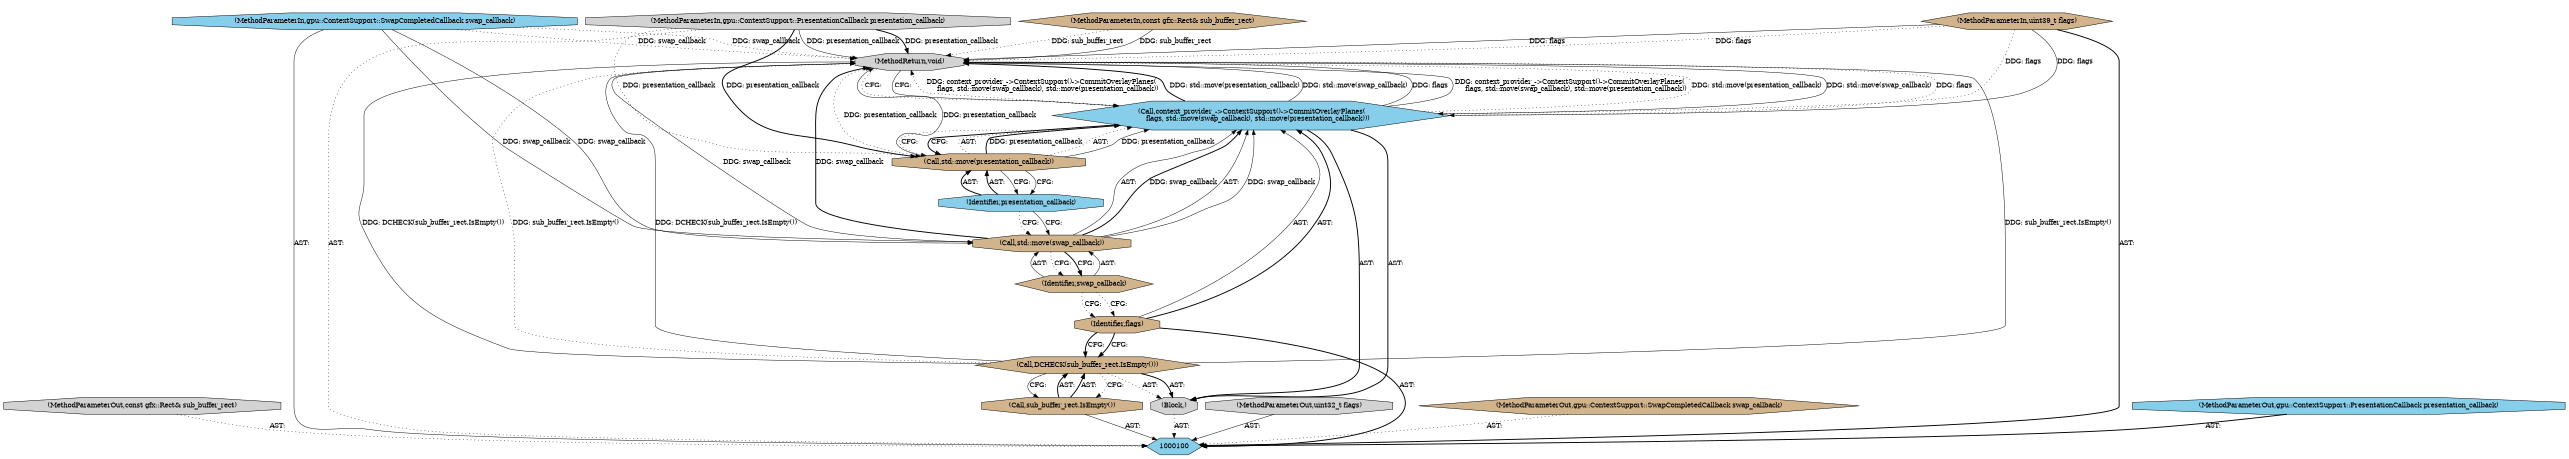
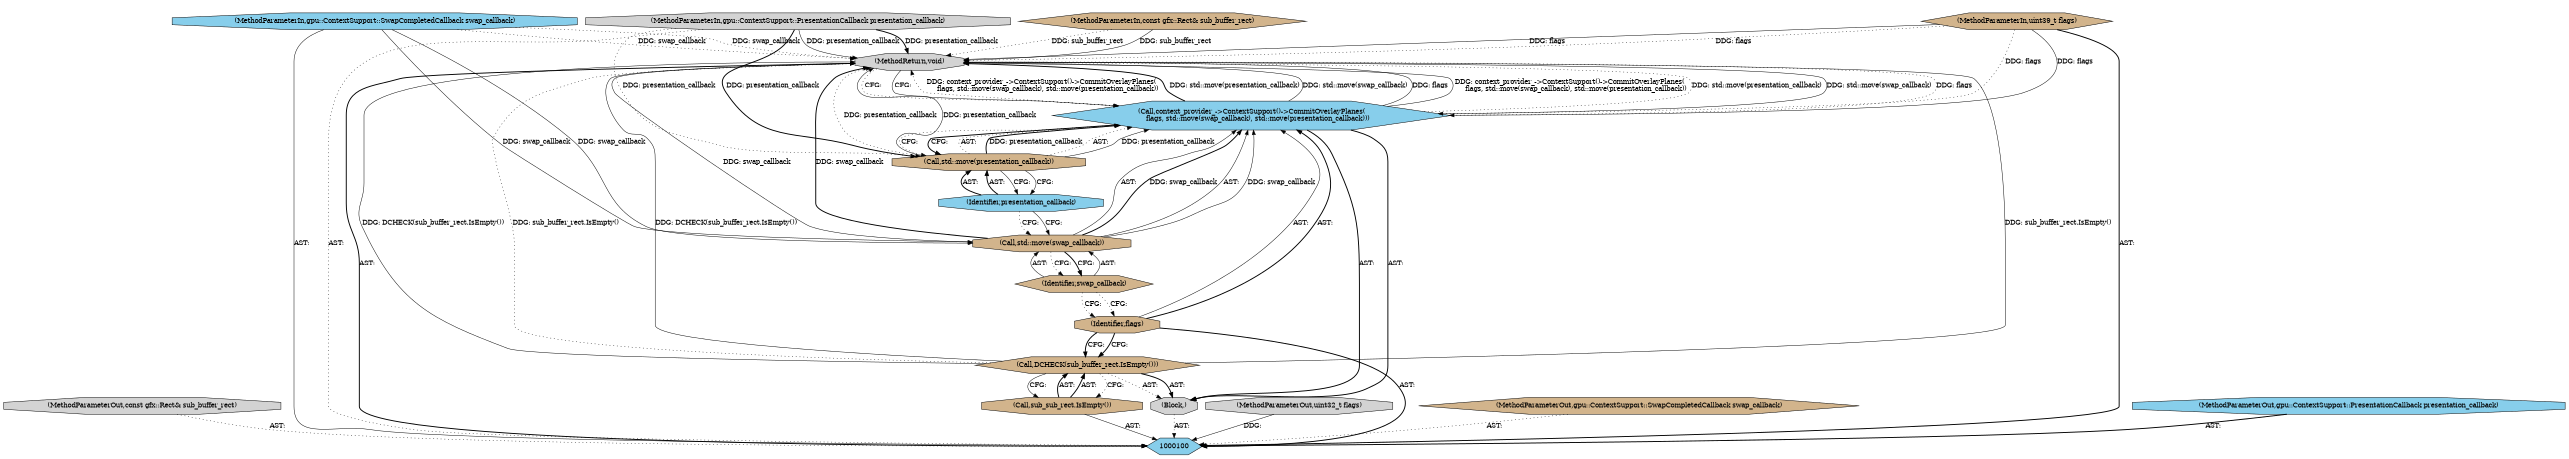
edge "(MethodReturn,void)" -> "1000100": added, label "AST:"
node "(Call,sub_buffer_rect.IsEmpty())": label "(Call,sub_buffer_rect.IsEmpty())" -> "(Call,sub_sub_rect.IsEmpty())"
edge "(MethodParameterOut,uint32_t flags)" -> "1000100": label "AST: " -> "DDG: "
